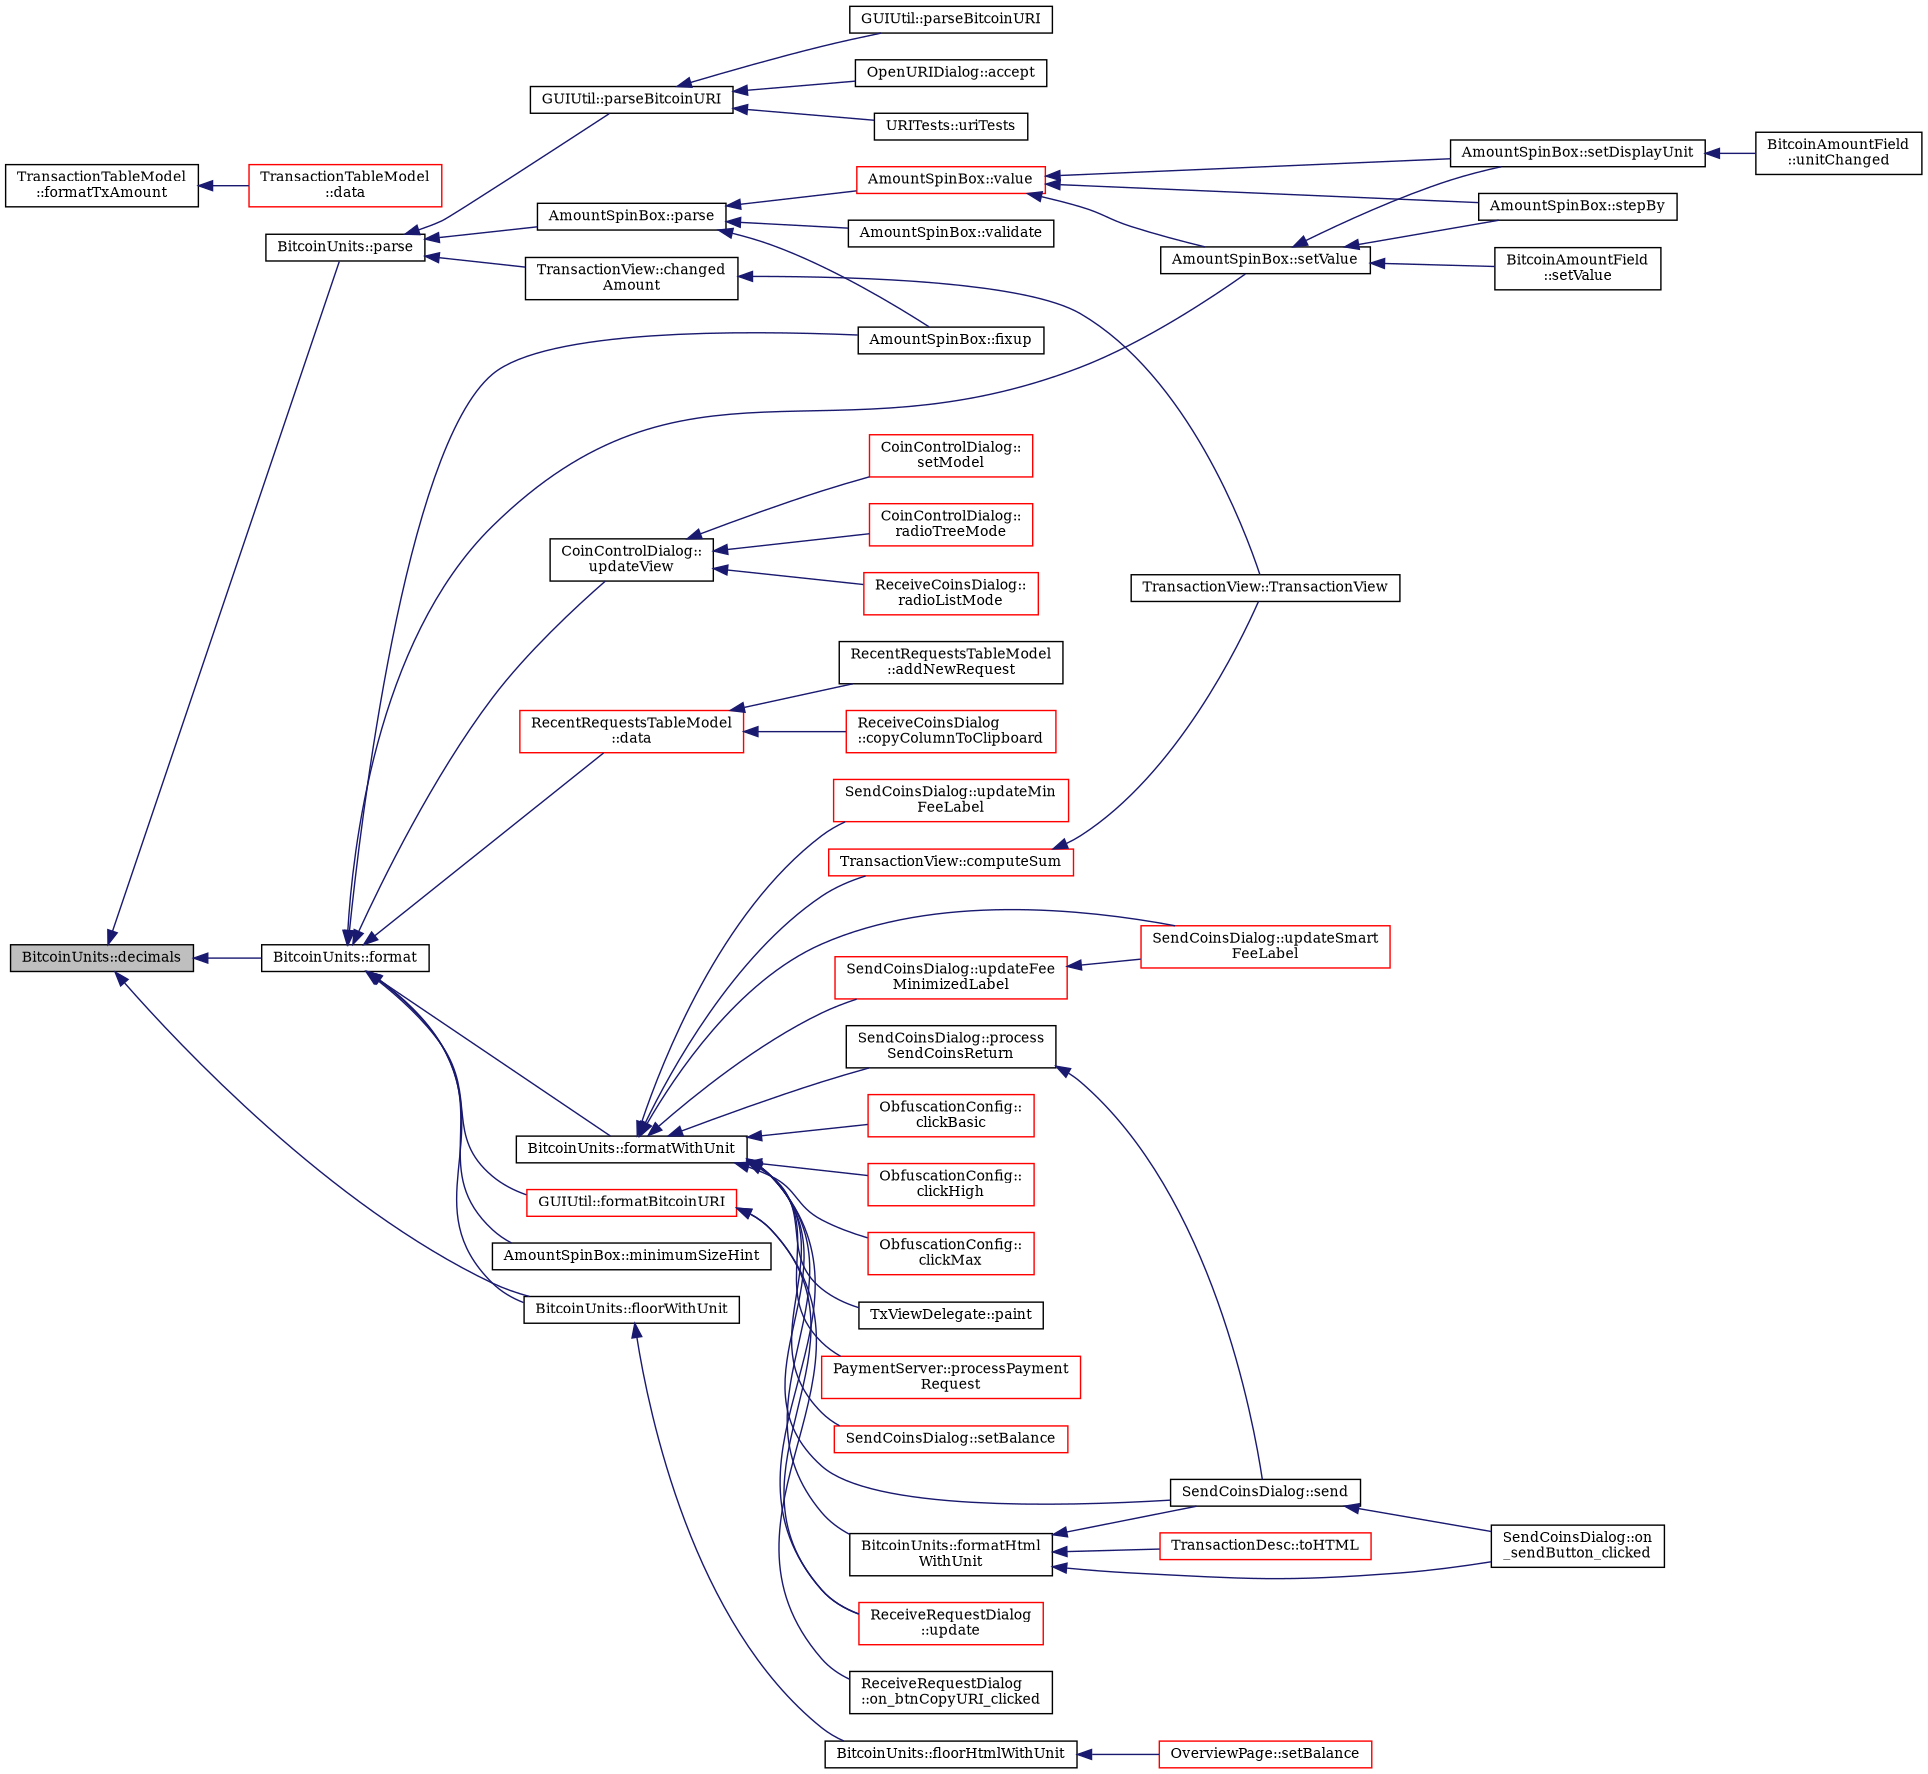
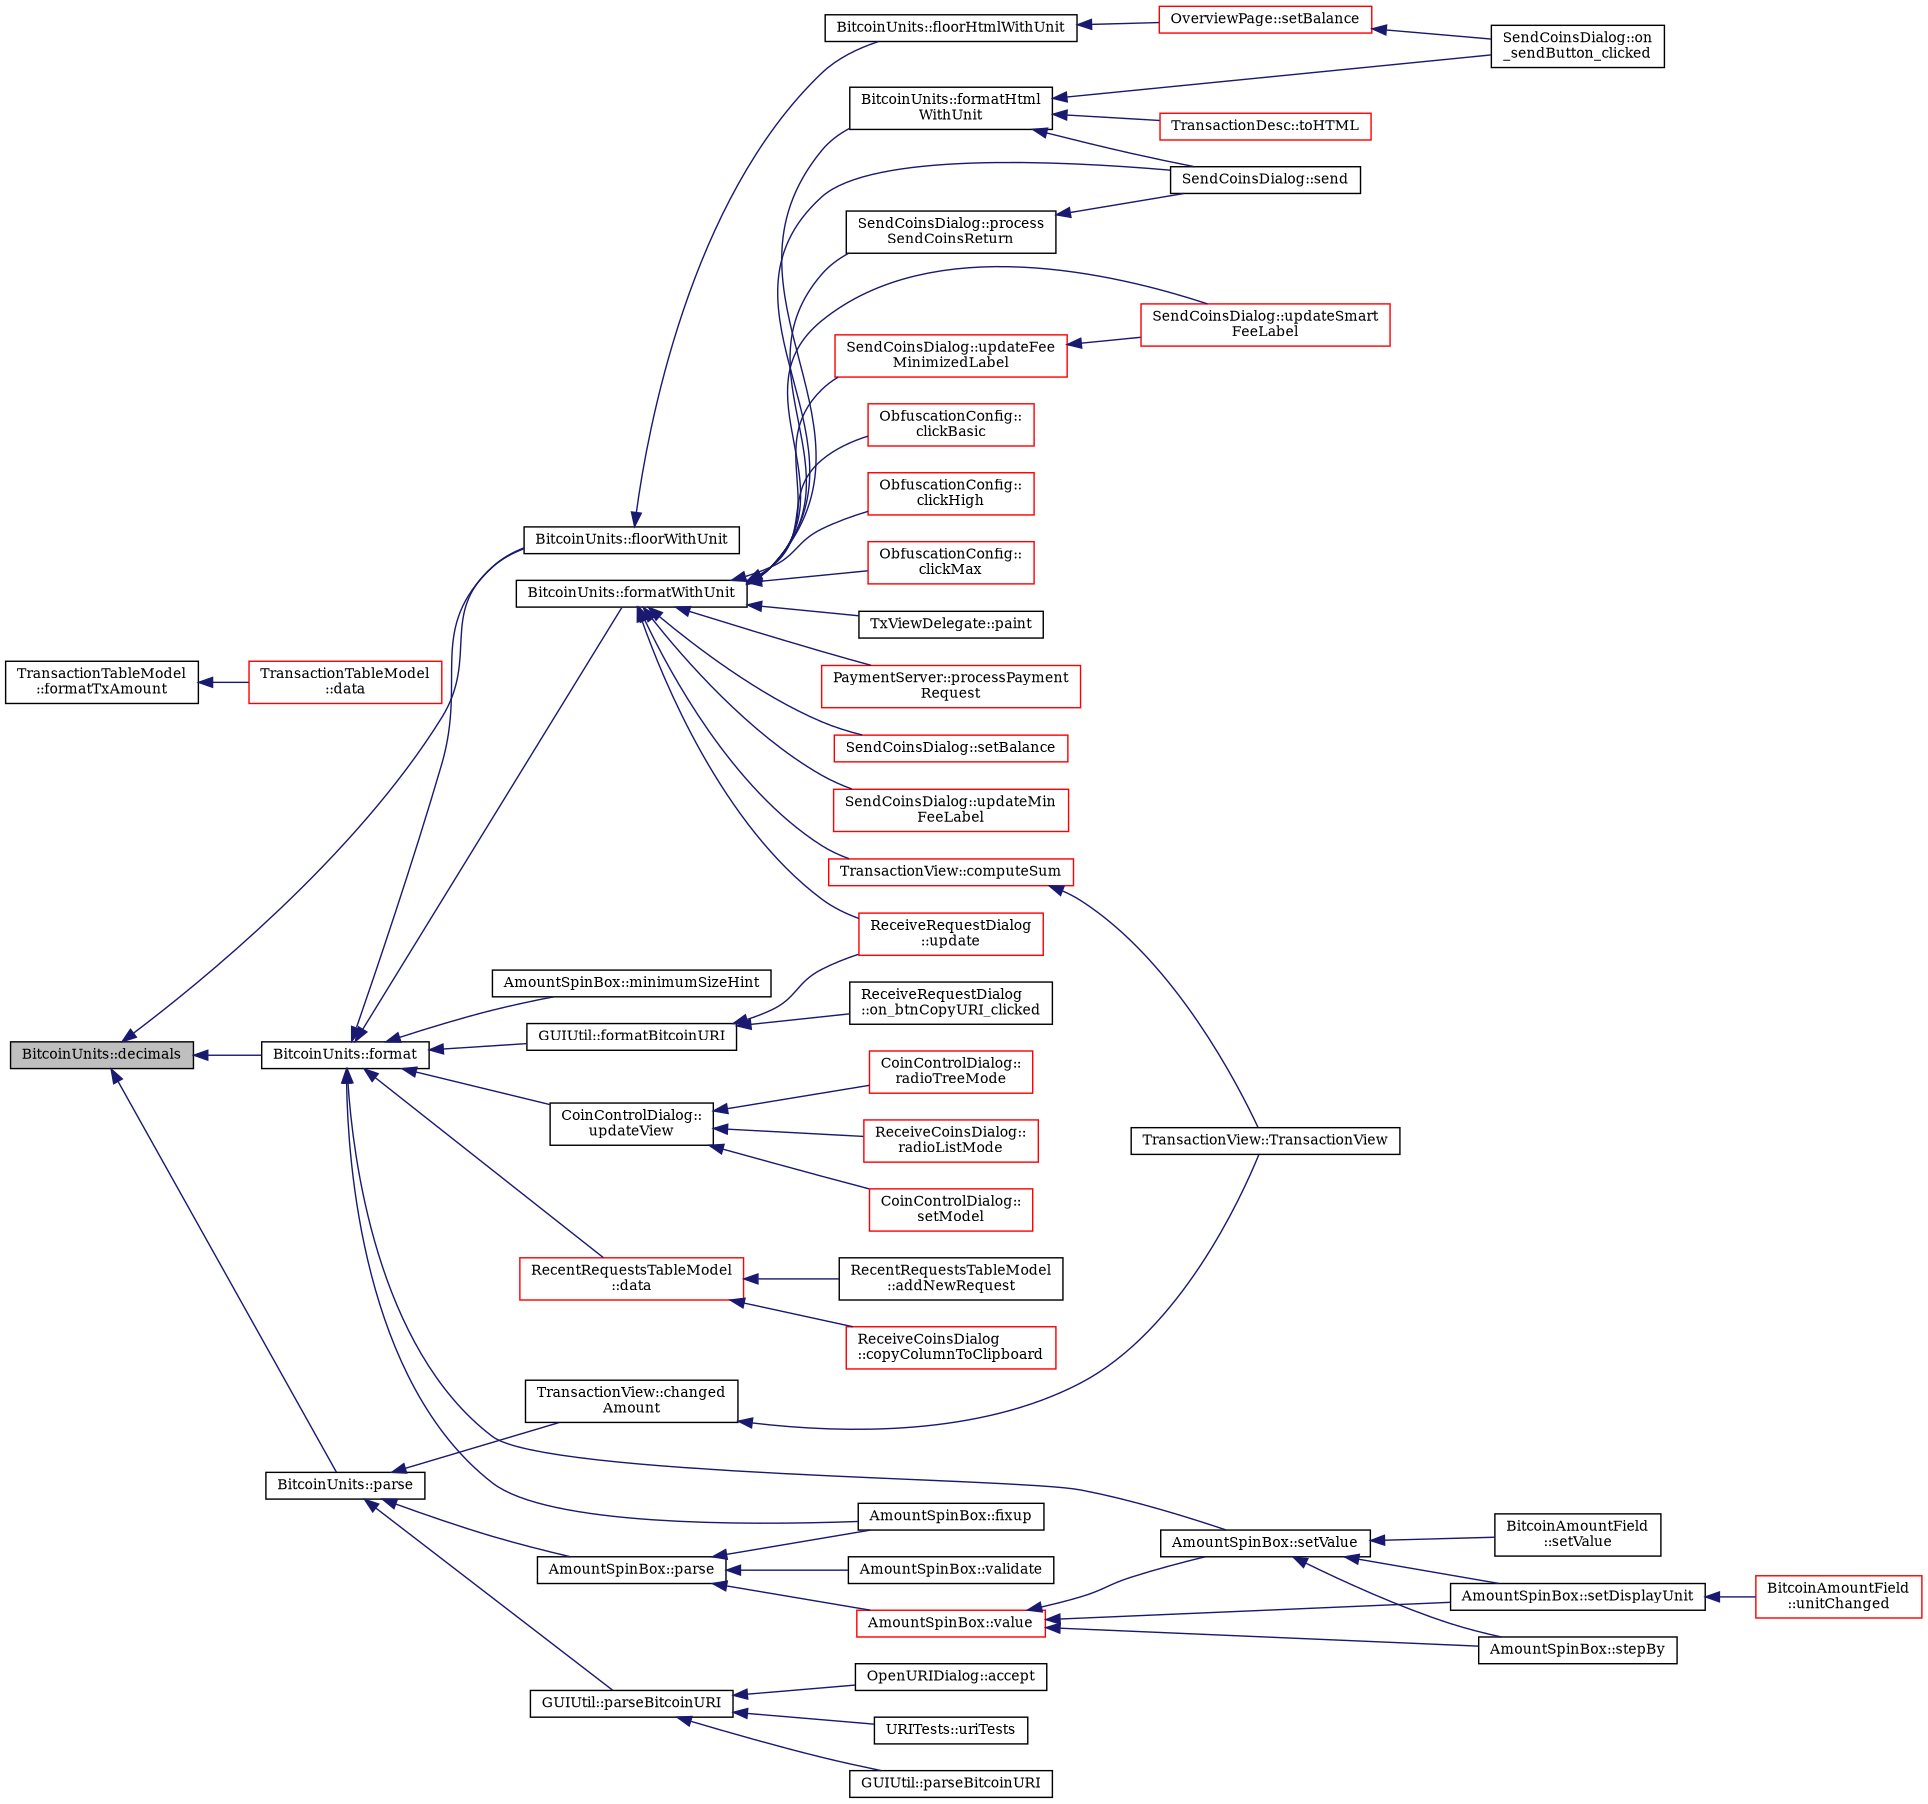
node "BitcoinAmountField ::unitChanged": color black -> red
node "GUIUtil::formatBitcoinURI": color red -> black
edge "SendCoinsDialog::on _sendButton_clicked" -> "SendCoinsDialog::send": now "SendCoinsDialog::on _sendButton_clicked" -> "OverviewPage::setBalance"
